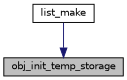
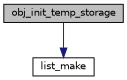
edge "list_make" -> "obj_init_temp_storage": reversed
